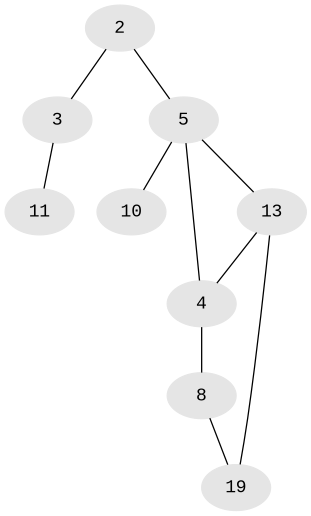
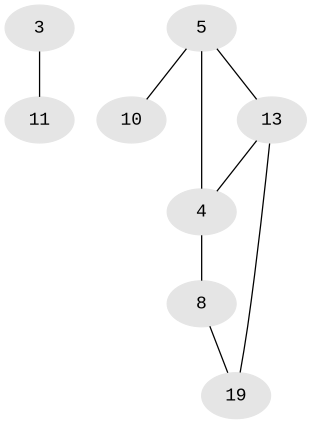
node "2": removed
